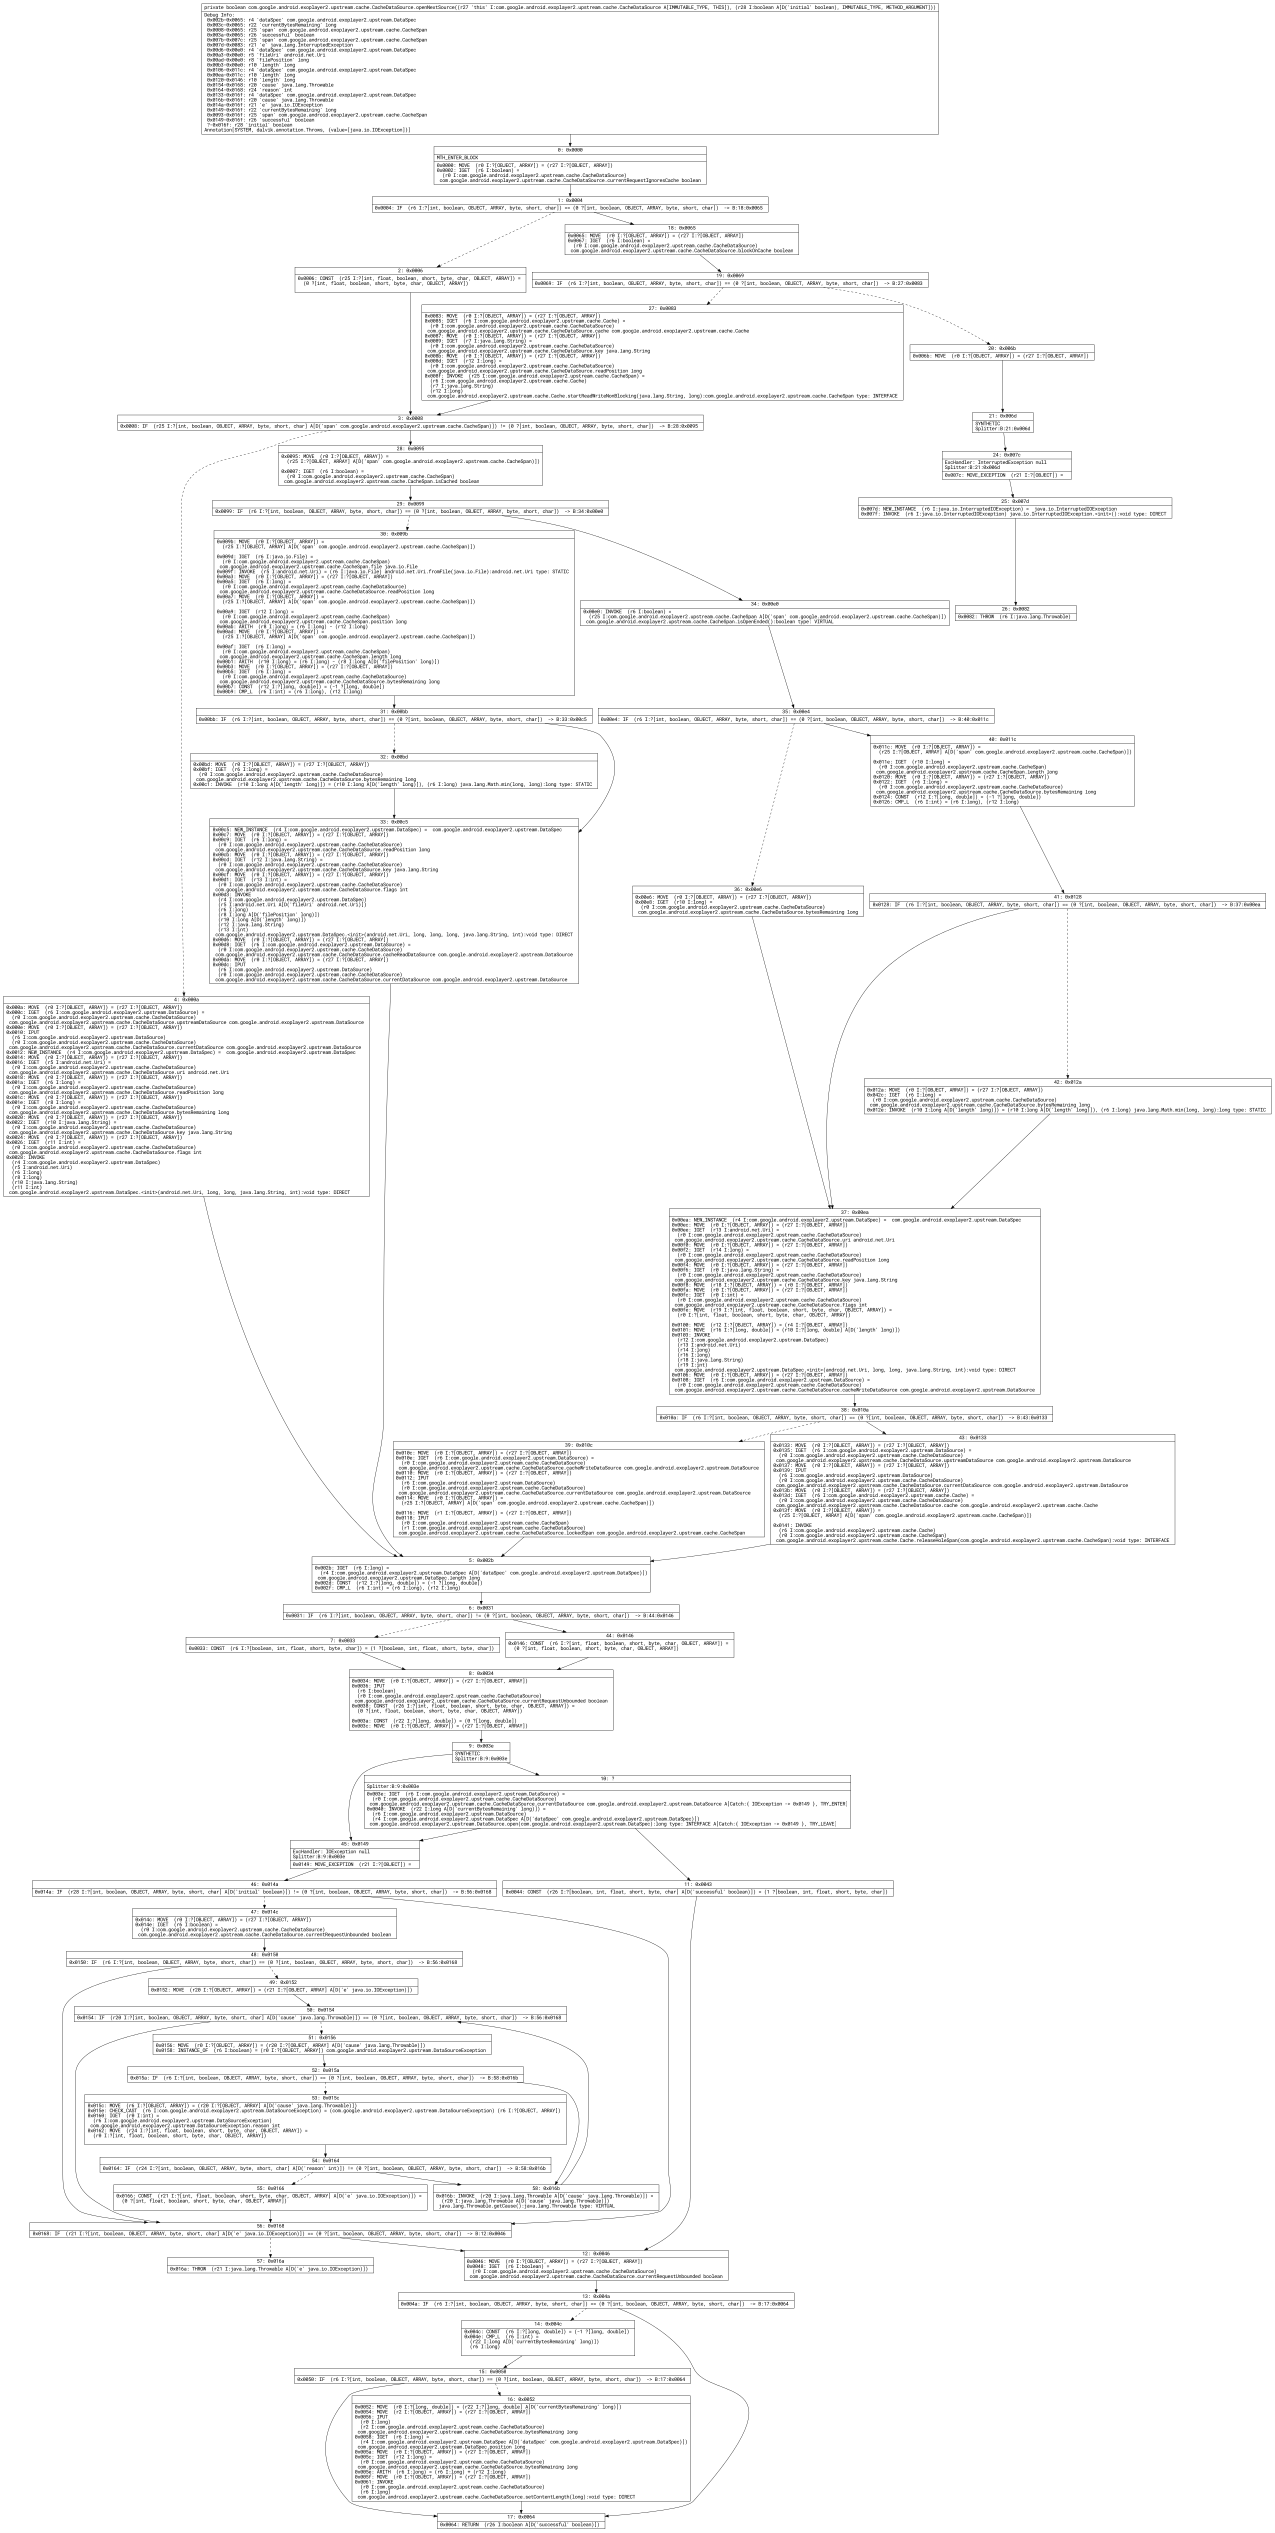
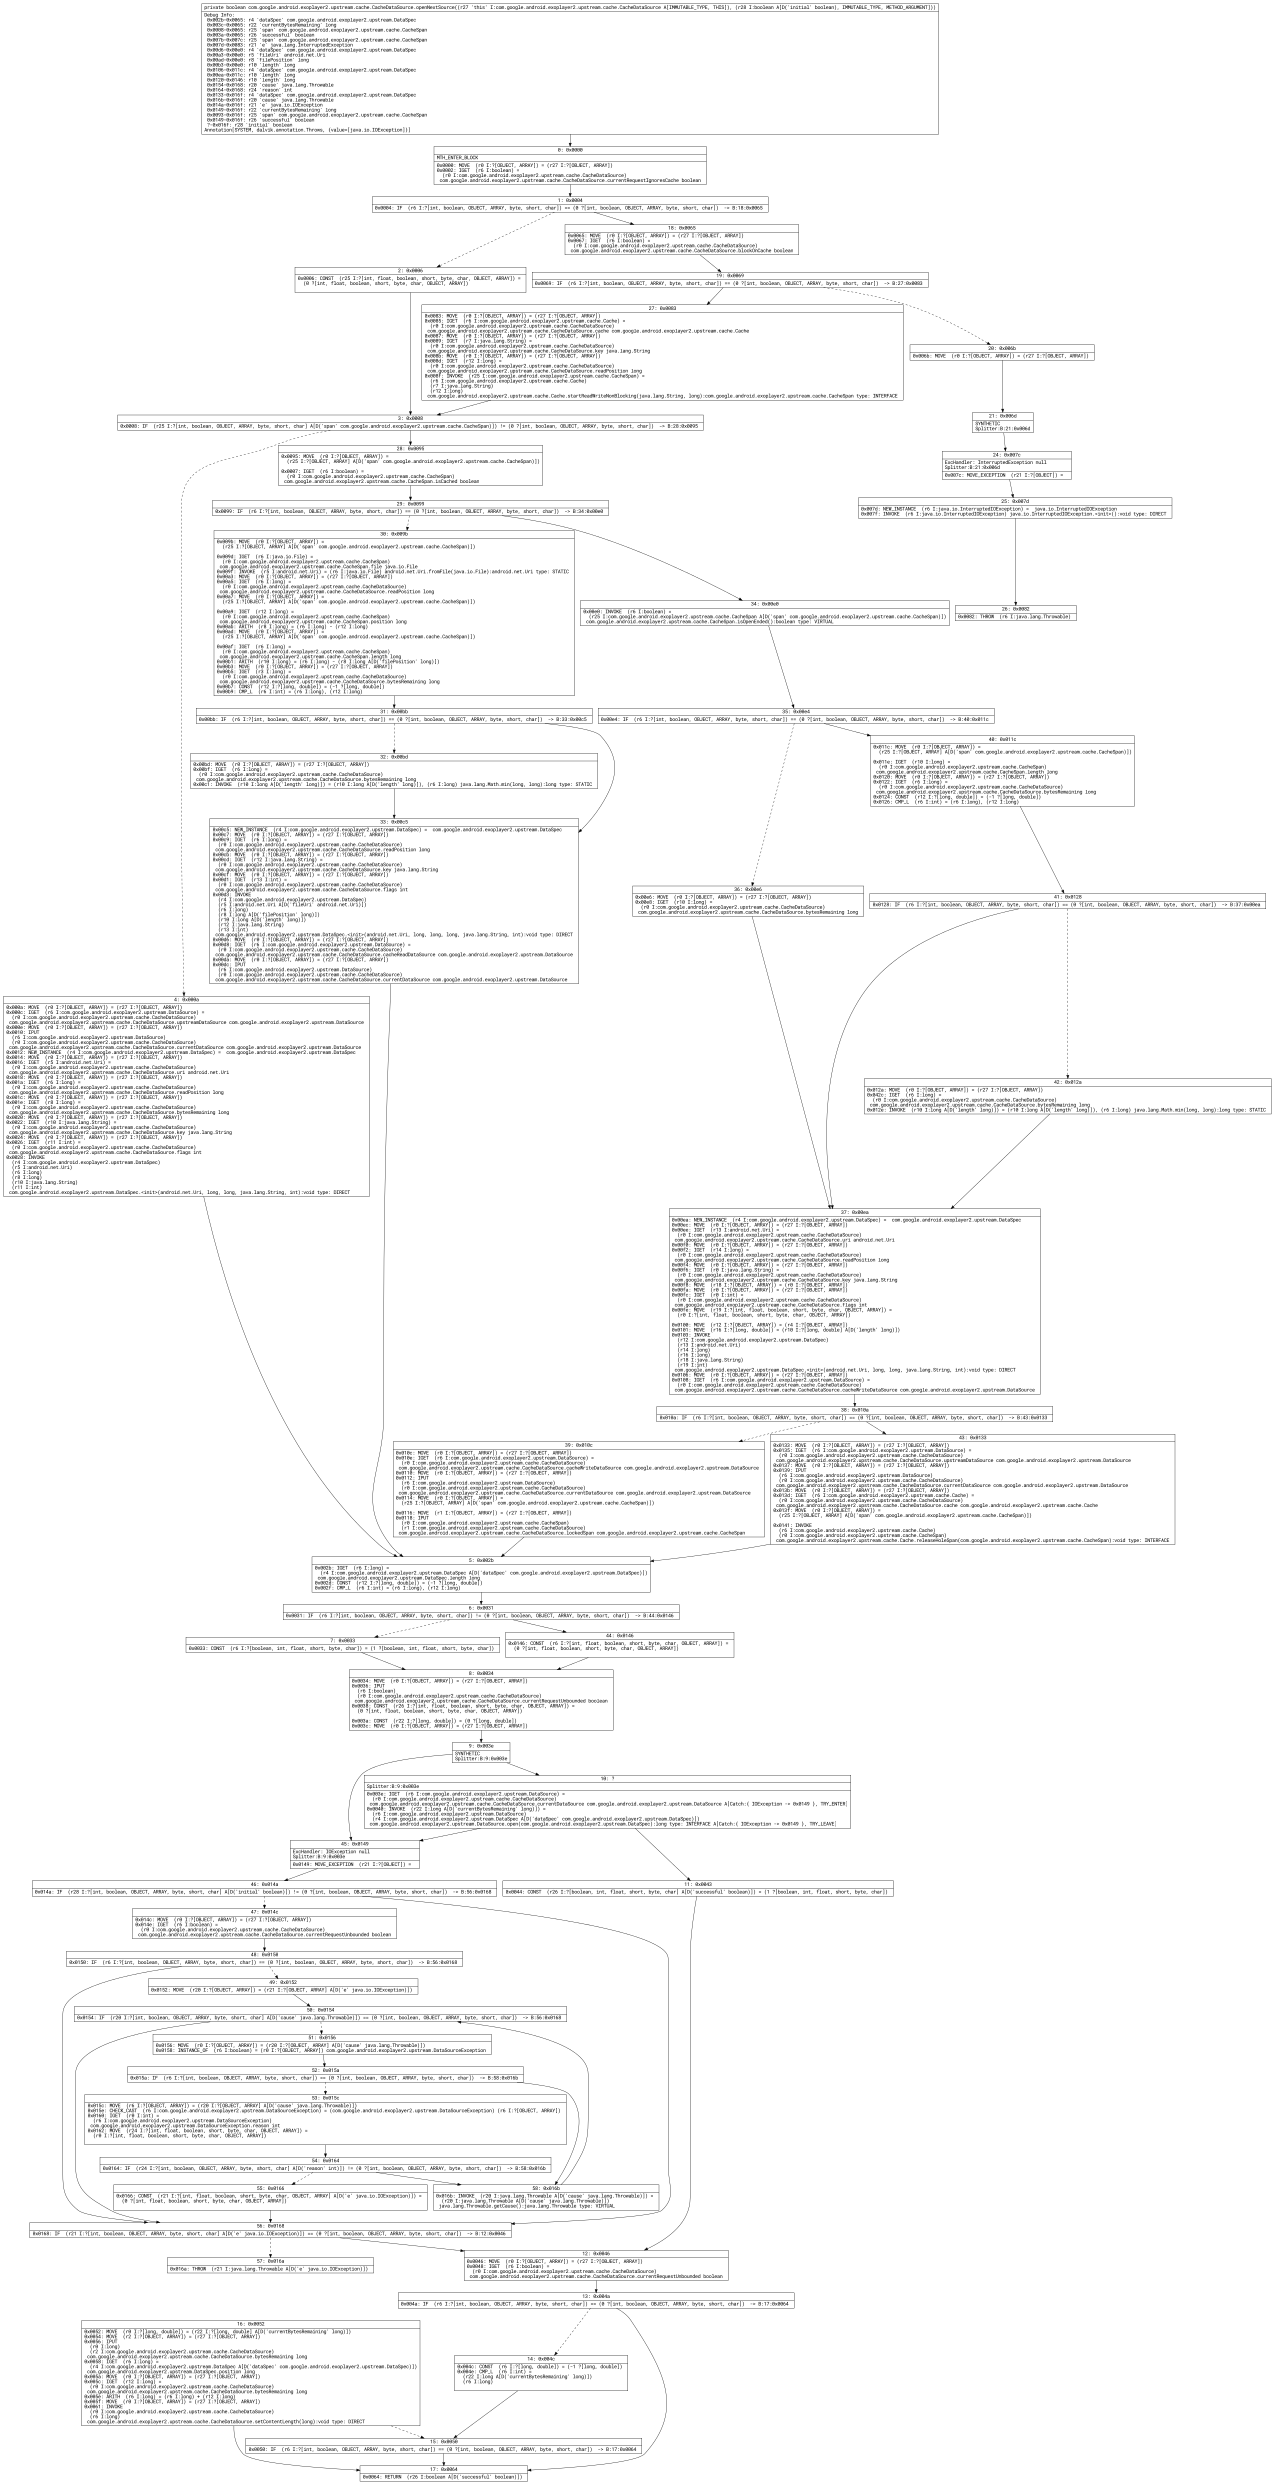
edge "19: 0x0069" -> "27: 0x0083": style dashed -> solid
node "30: 0x009b": text "0x00b5: IGET  (r6 I:long) =" -> "0x00b5: IGET  (r3 I:long) ="
edge "15: 0x0050" -> "16: 0x0052": reversed
